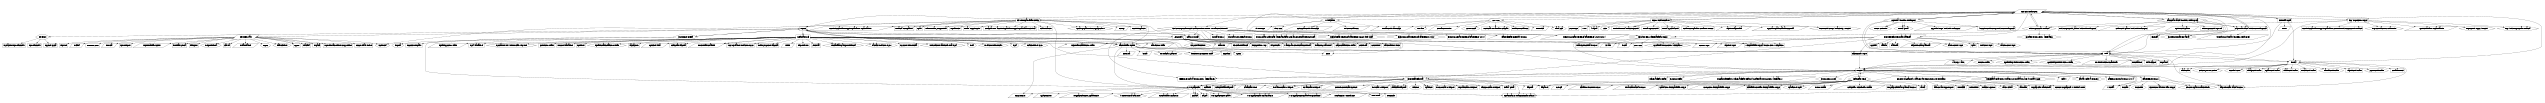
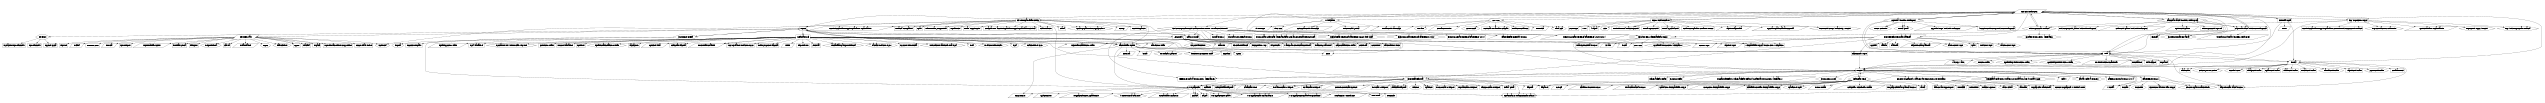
node "Знать": added
node "Високосный год": label "Високосный год" -> "Високосный улица"
